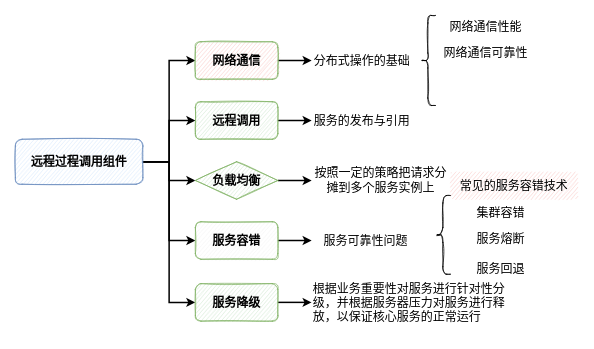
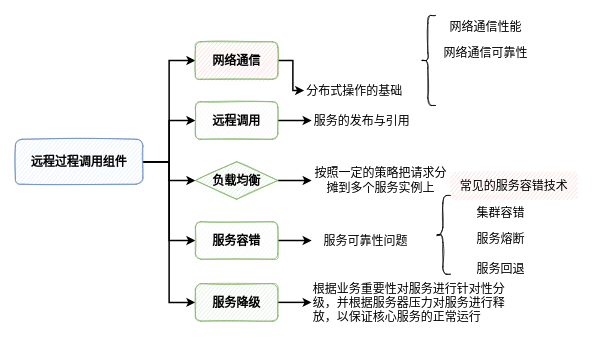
node "分布式操作的基础": moved (362, 60) -> (355, 90)
node "远程调用": fillcolor #d5e8d4 -> #f5f5f5
